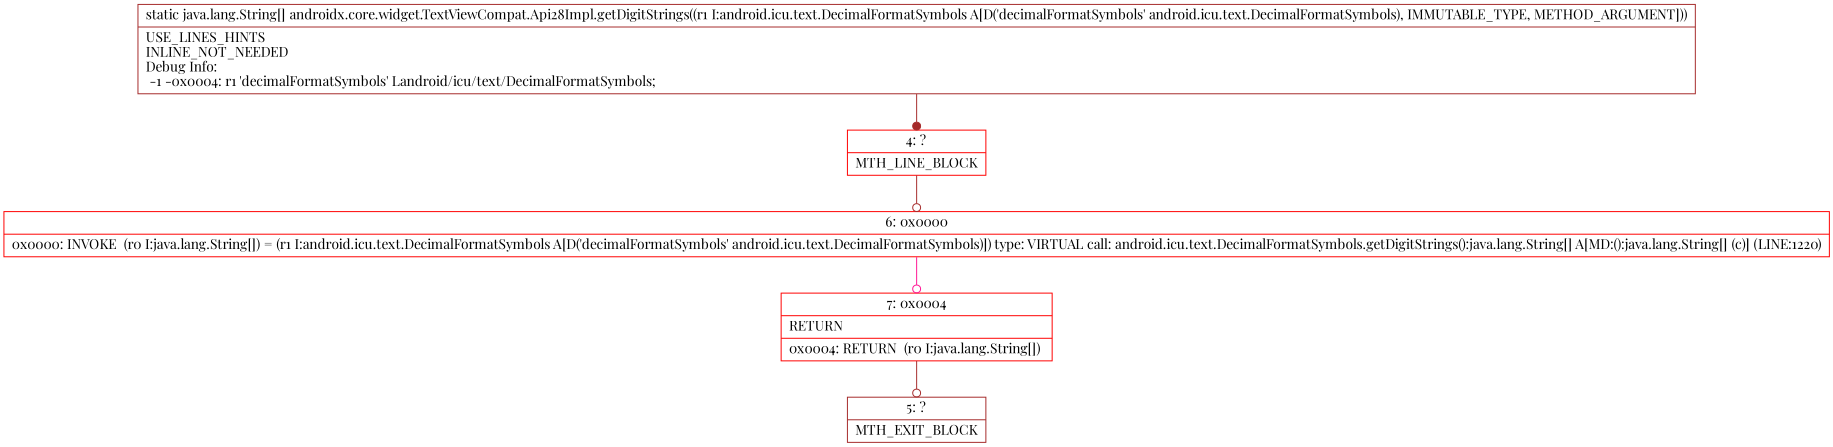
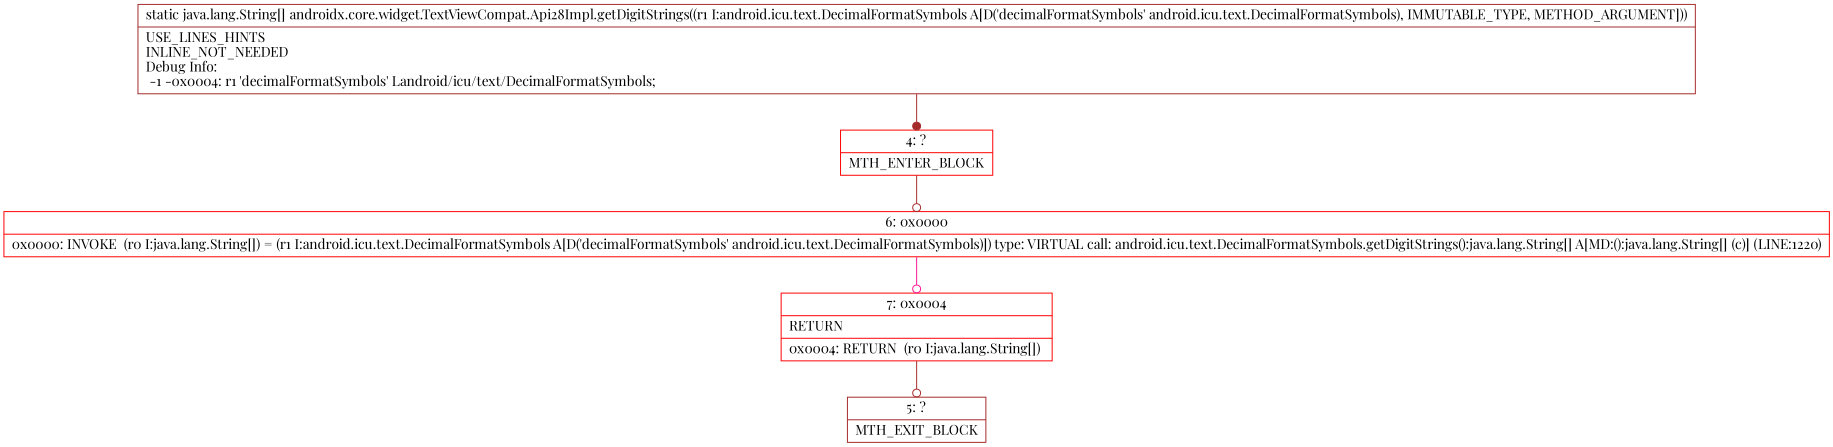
node "4: ?": text "MTH_LINE_BLOCK" -> "MTH_ENTER_BLOCK"
